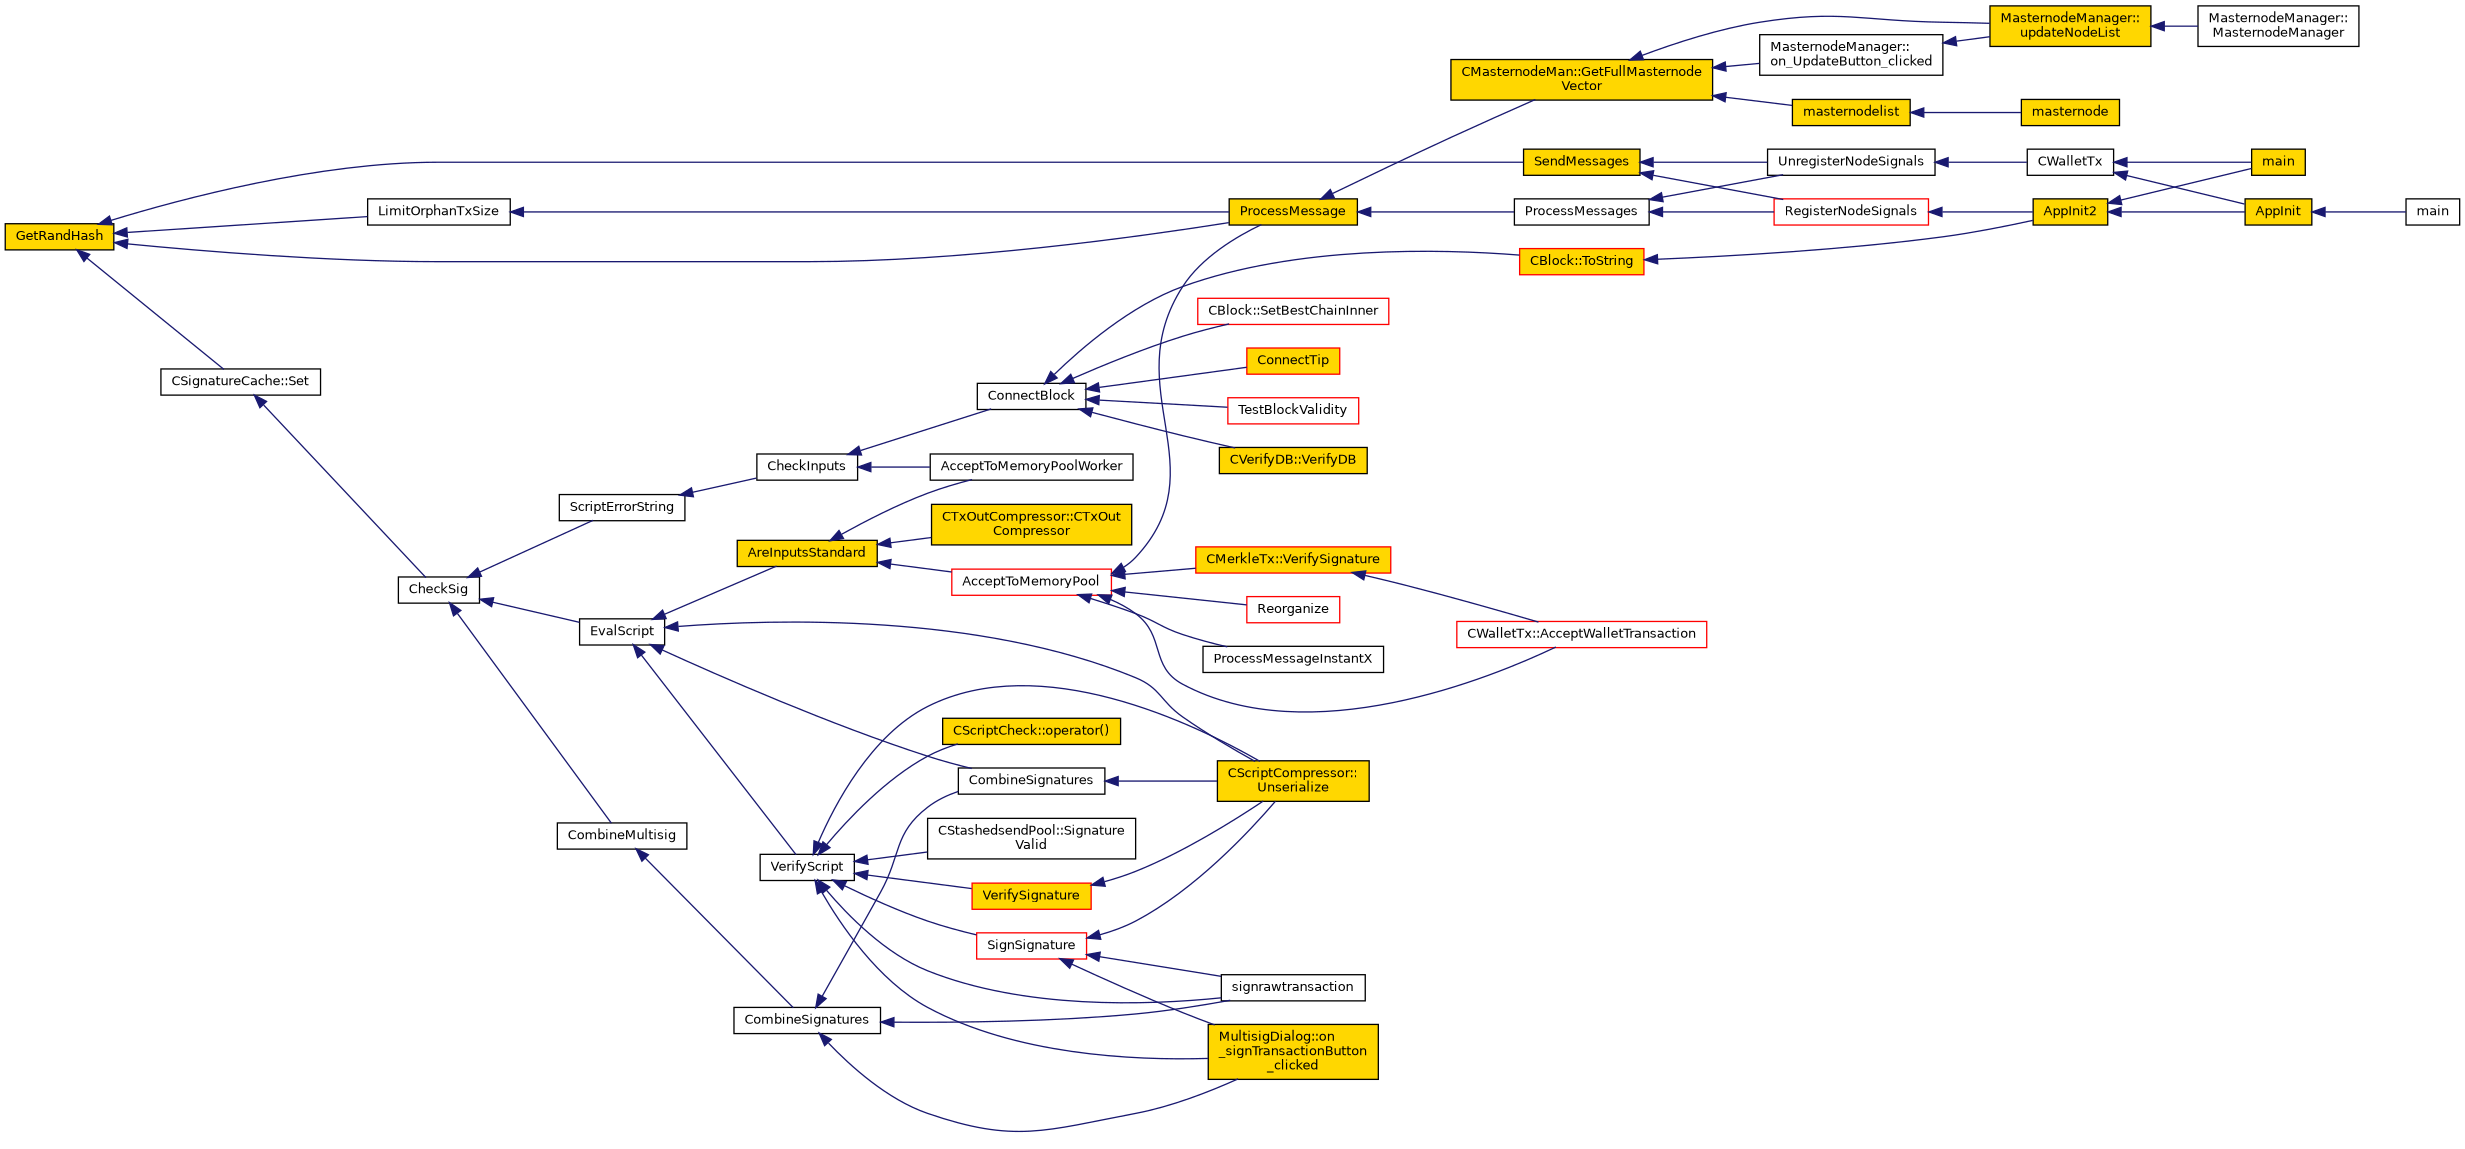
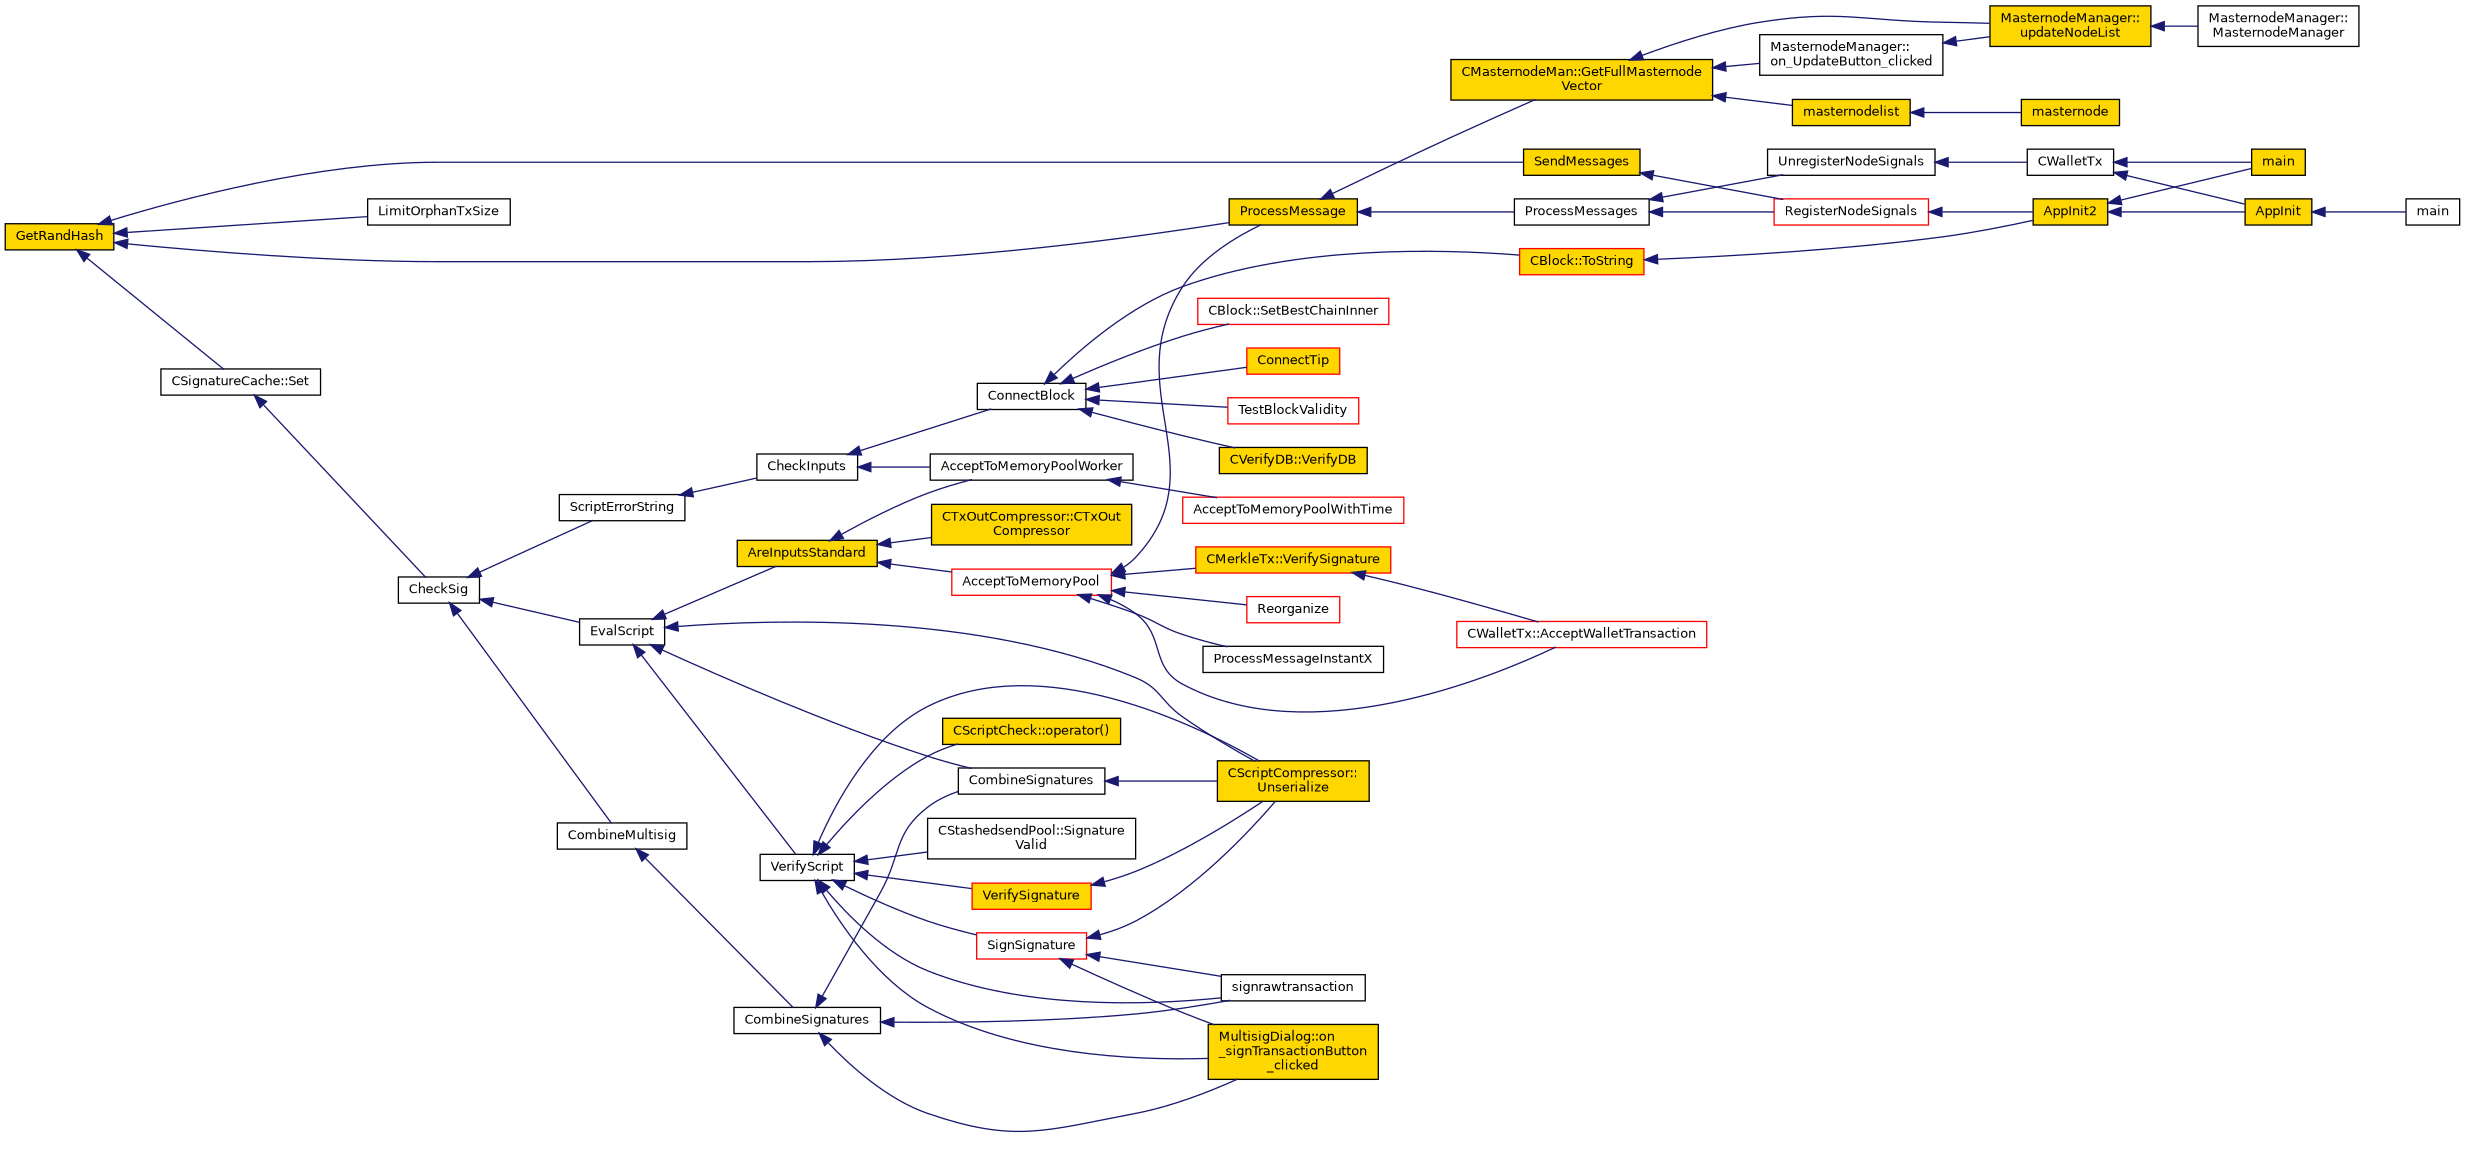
edge "UnregisterNodeSignals" -> "SendMessages": removed
edge "ProcessMessage" -> "LimitOrphanTxSize": removed
node "AcceptToMemoryPoolWithTime": added
